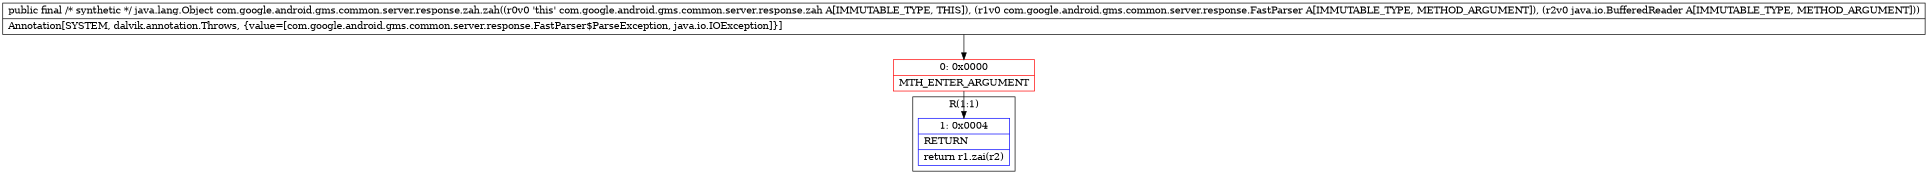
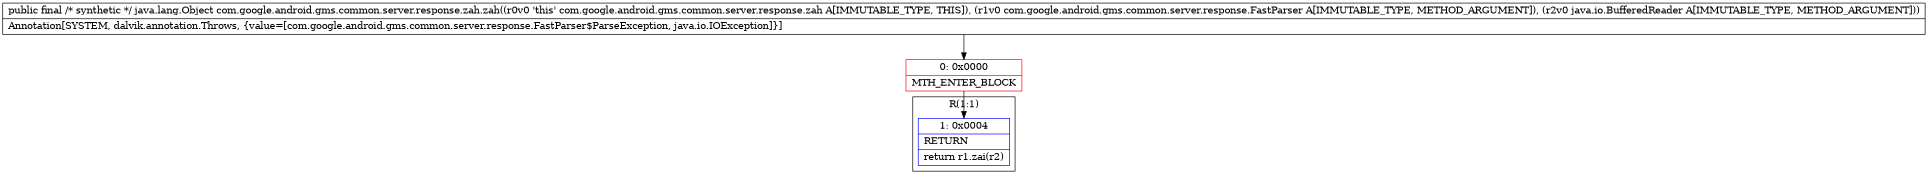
node "0: 0x0000": text "MTH_ENTER_ARGUMENT" -> "MTH_ENTER_BLOCK"
